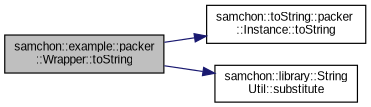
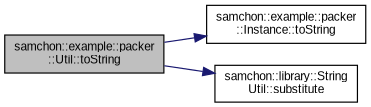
node "samchon::toString::packer ::Instance::toString": label "samchon::toString::packer ::Instance::toString" -> "samchon::example::packer ::Instance::toString"
node "samchon::example::packer ::Wrapper::toString": label "samchon::example::packer ::Wrapper::toString" -> "samchon::example::packer ::Util::toString"
